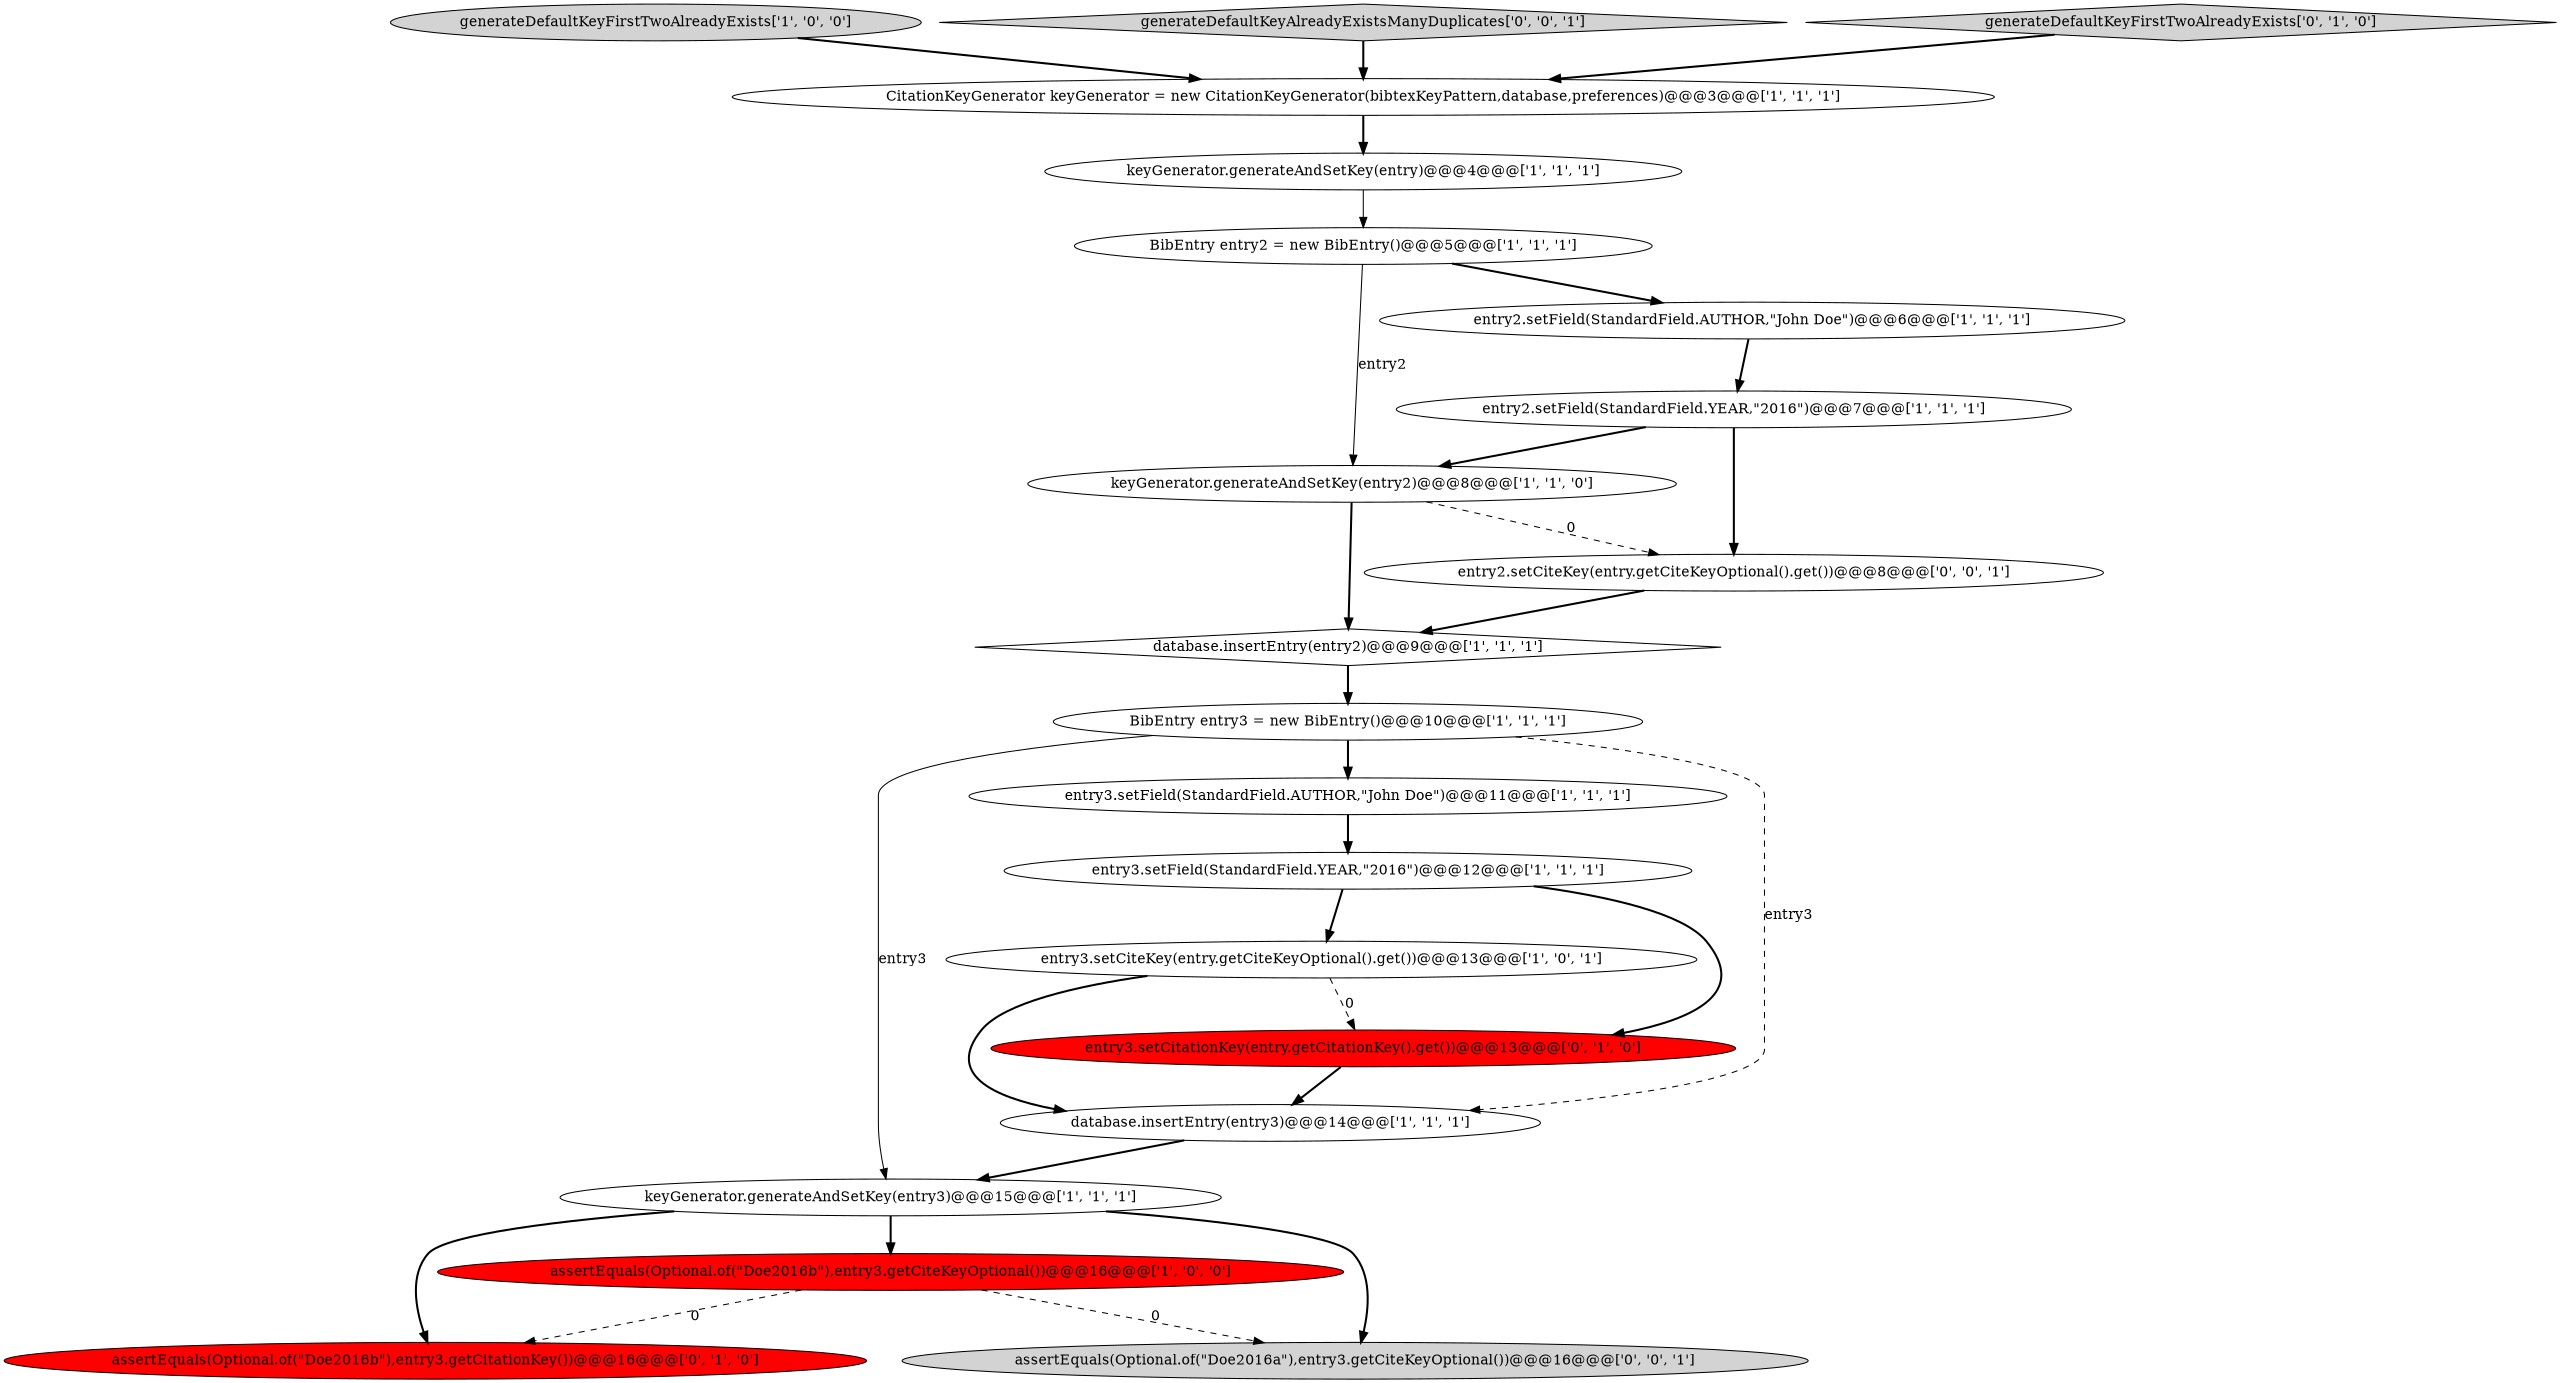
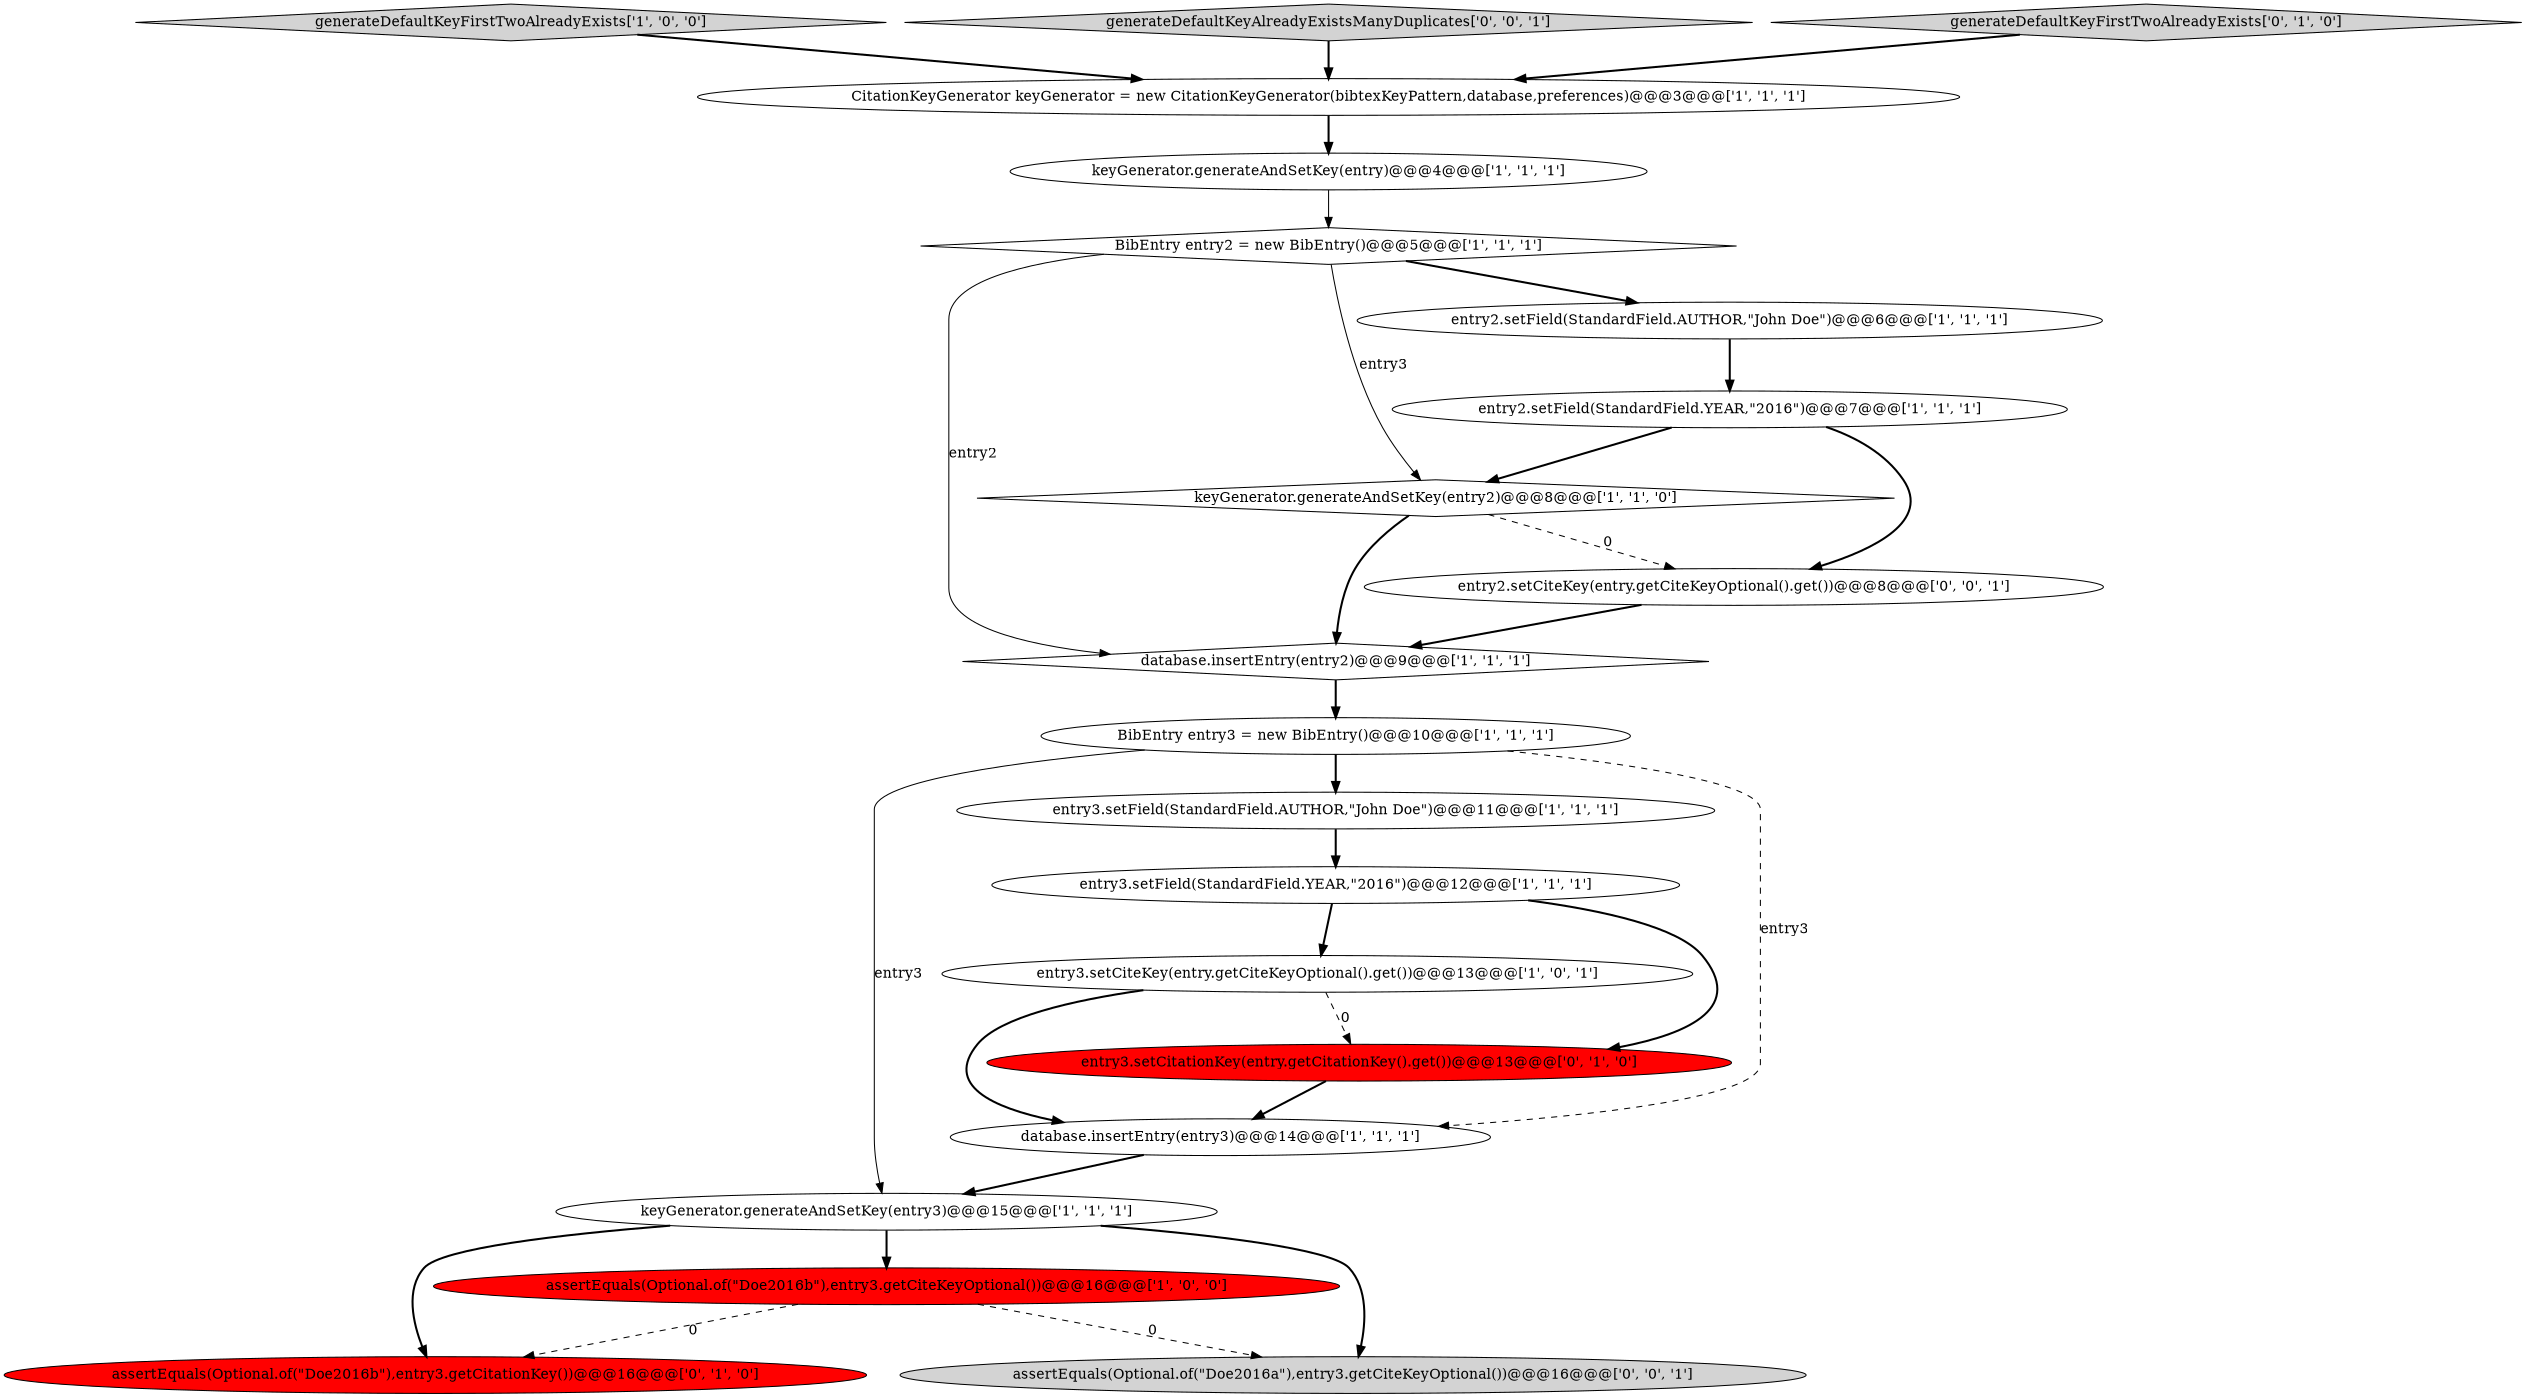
node "generateDefaultKeyFirstTwoAlreadyExists['1', '0', '0']": shape ellipse -> diamond
node "BibEntry entry2 = new BibEntry()@@@5@@@['1', '1', '1']": shape ellipse -> diamond
edge "BibEntry entry2 = new BibEntry()@@@5@@@['1', '1', '1']" -> "keyGenerator.generateAndSetKey(entry2)@@@8@@@['1', '1', '0']": label "entry2" -> "entry3"
edge "BibEntry entry2 = new BibEntry()@@@5@@@['1', '1', '1']" -> "database.insertEntry(entry2)@@@9@@@['1', '1', '1']": added, label "entry2"
node "keyGenerator.generateAndSetKey(entry2)@@@8@@@['1', '1', '0']": shape ellipse -> diamond
